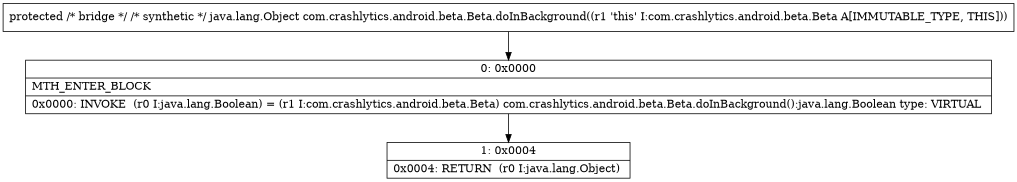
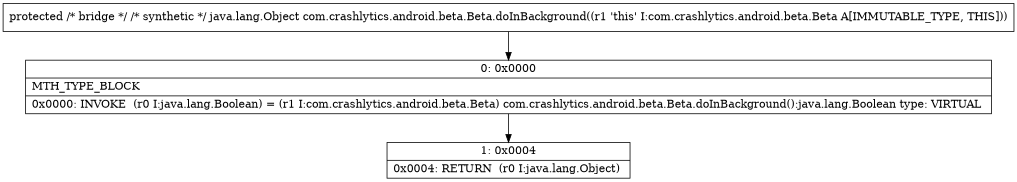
node "0: 0x0000": text "MTH_ENTER_BLOCK" -> "MTH_TYPE_BLOCK"
